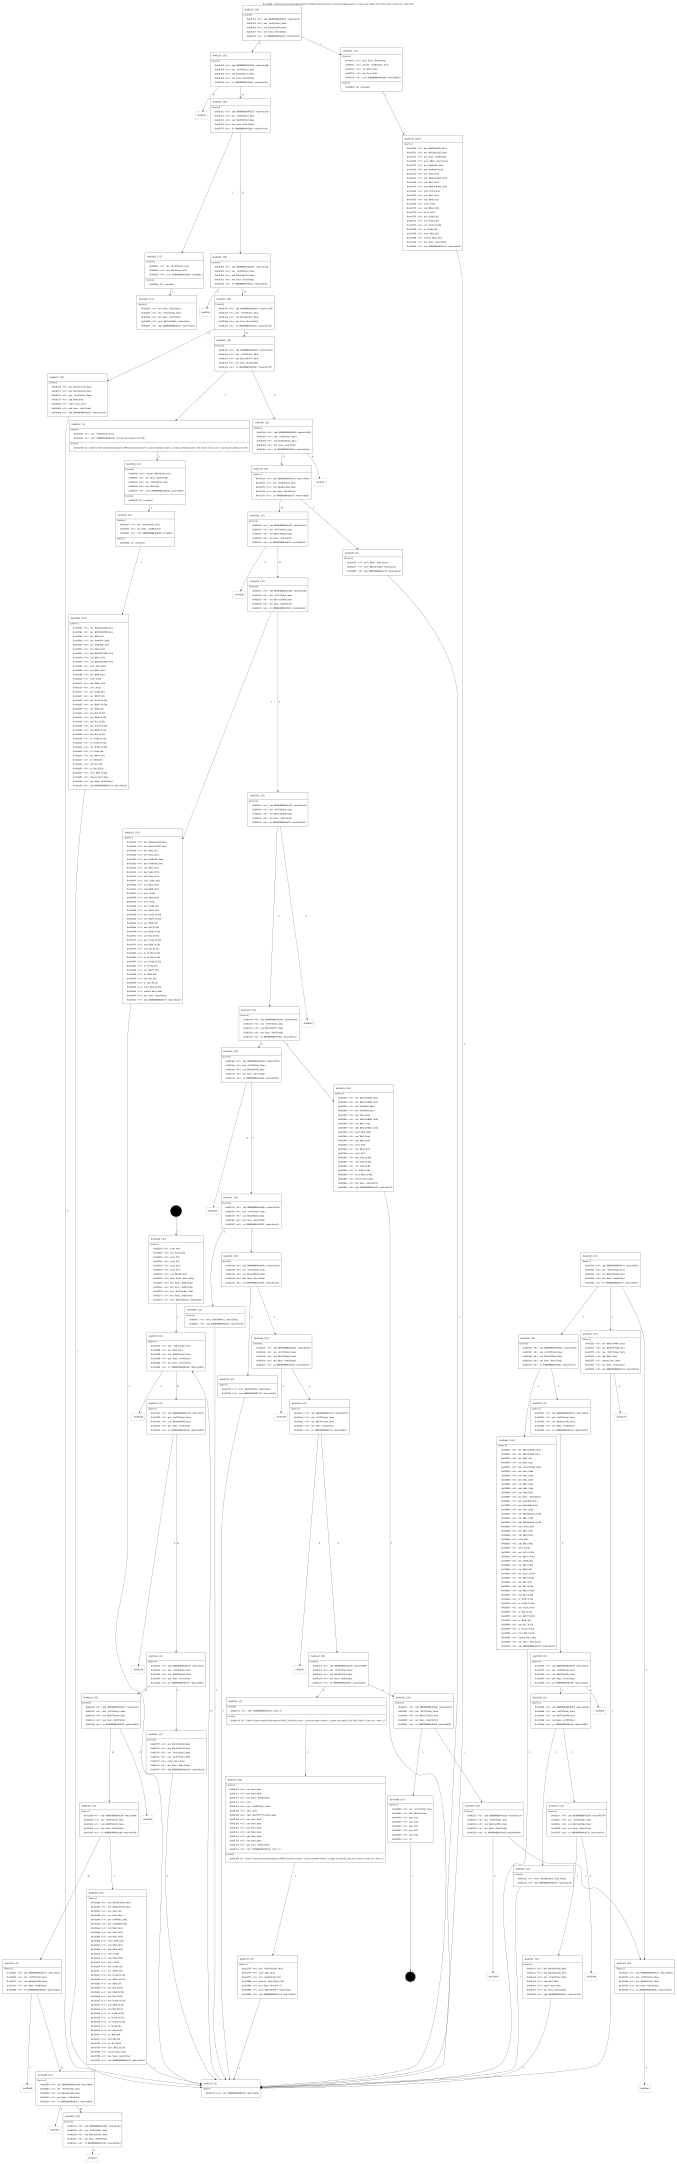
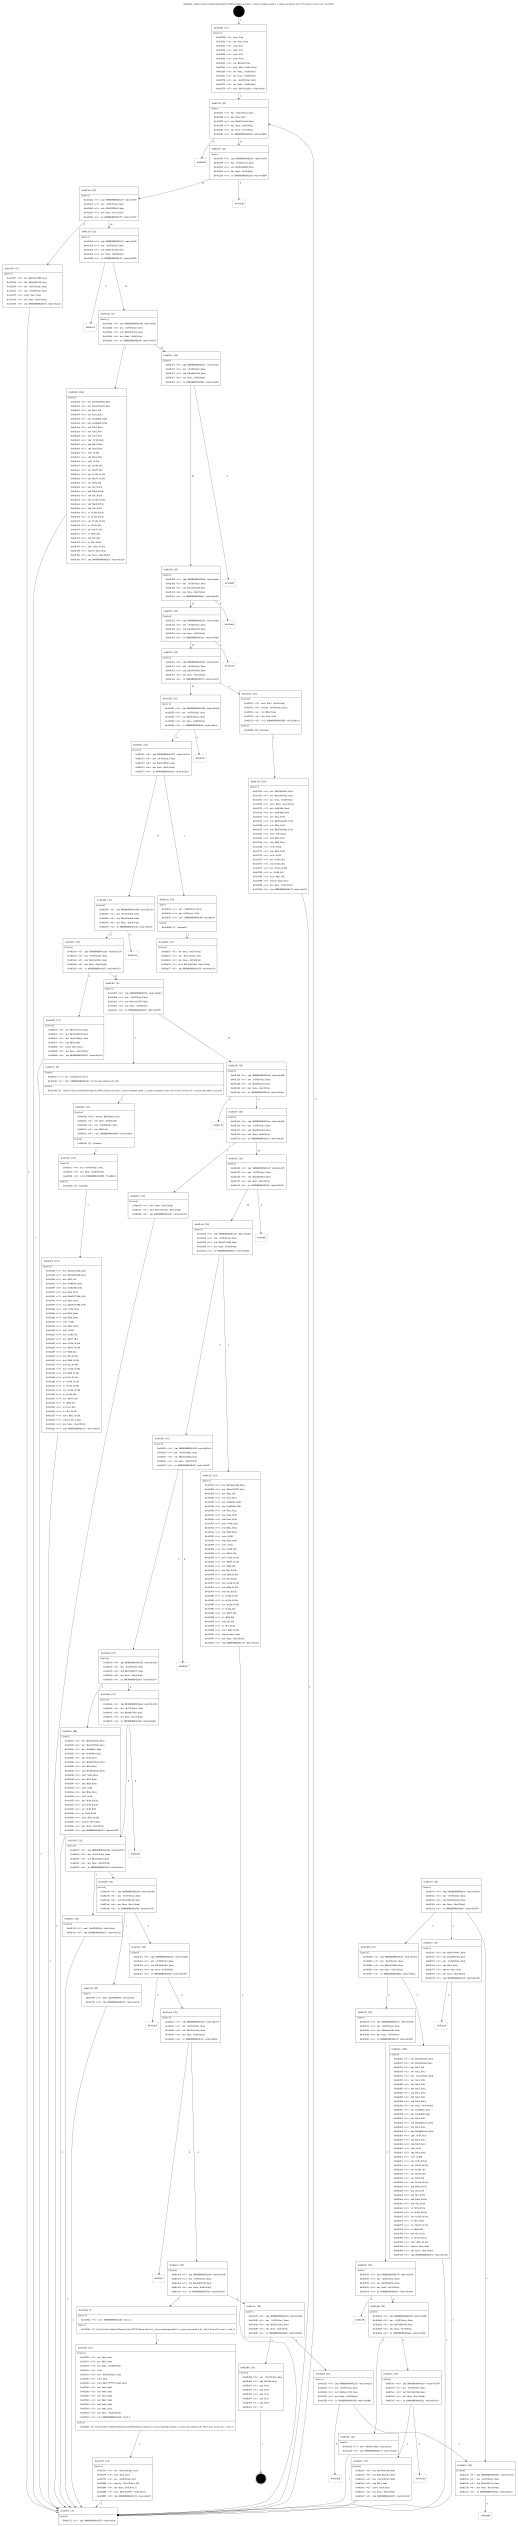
edge "0x401321 [25]" -> "0x40133a [25]": added, label "15"
